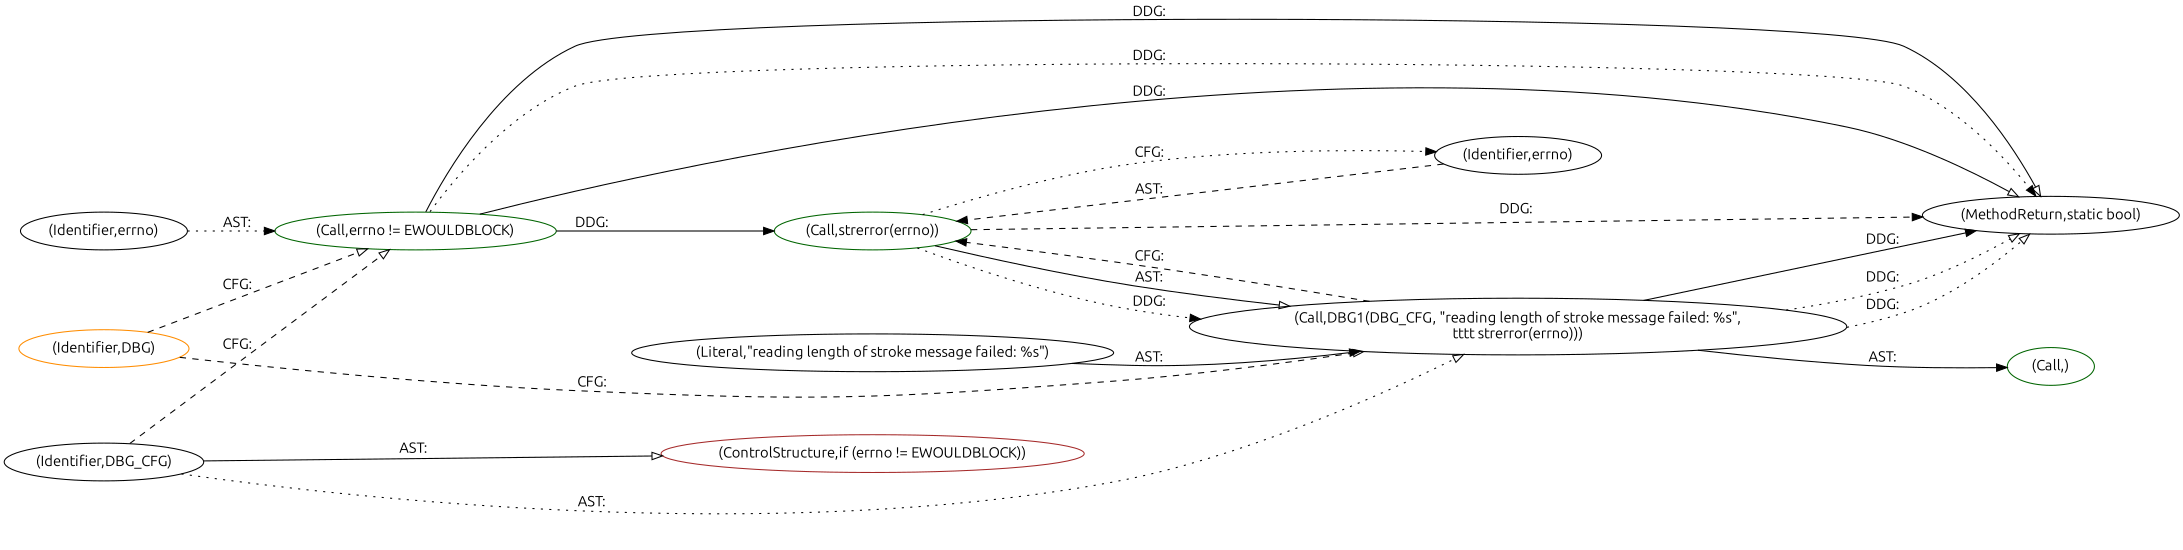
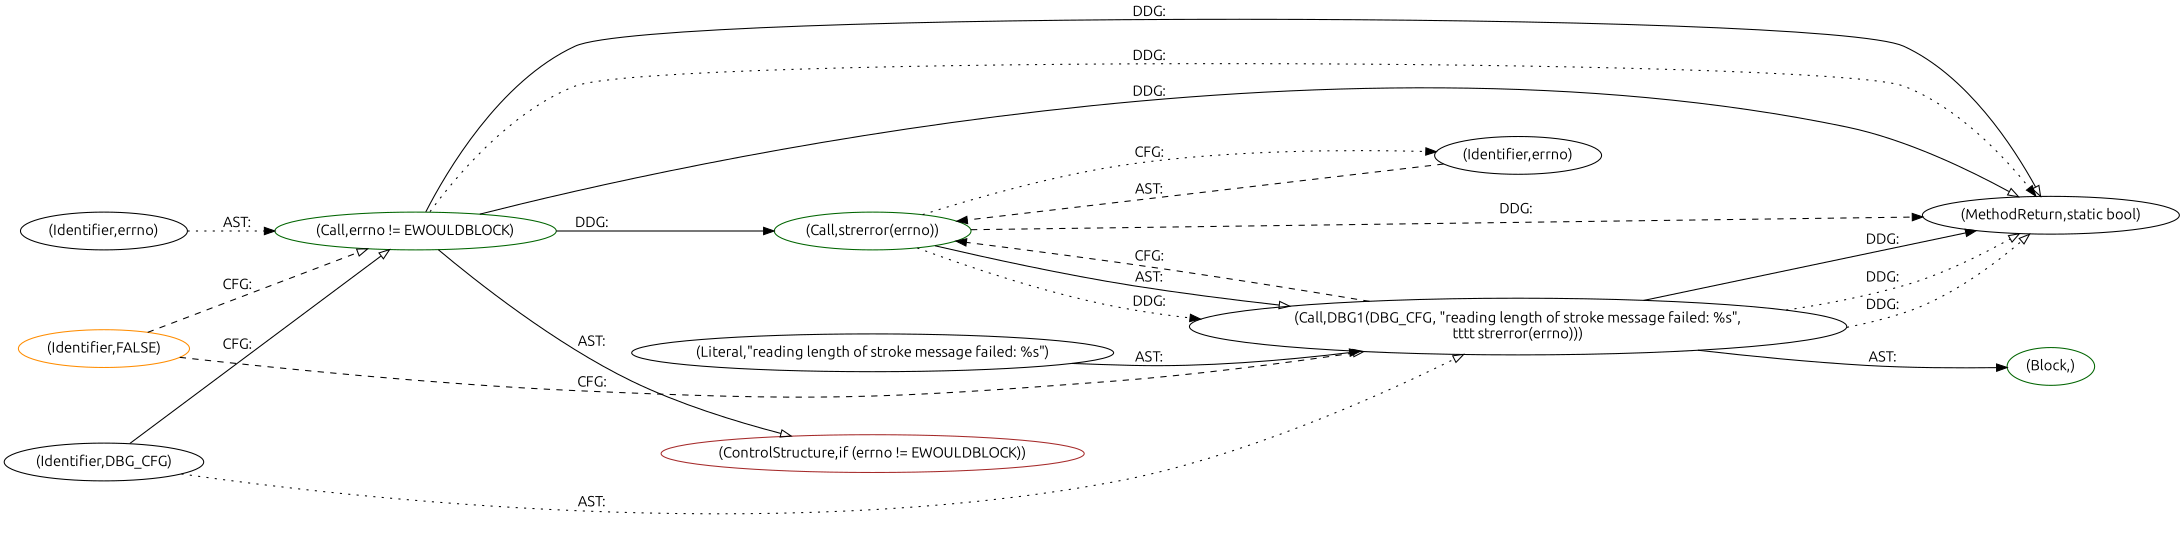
node "(Identifier,DBG)": label "(Identifier,DBG)" -> "(Identifier,FALSE)"
edge "(Identifier,DBG_CFG)" -> "(Call,errno != EWOULDBLOCK)": style dashed -> solid
node "(Call,)": label "(Call,)" -> "(Block,)"
edge "(Identifier,DBG_CFG)" -> "(ControlStructure,if (errno != EWOULDBLOCK))": now "(Call,errno != EWOULDBLOCK)" -> "(ControlStructure,if (errno != EWOULDBLOCK))"
